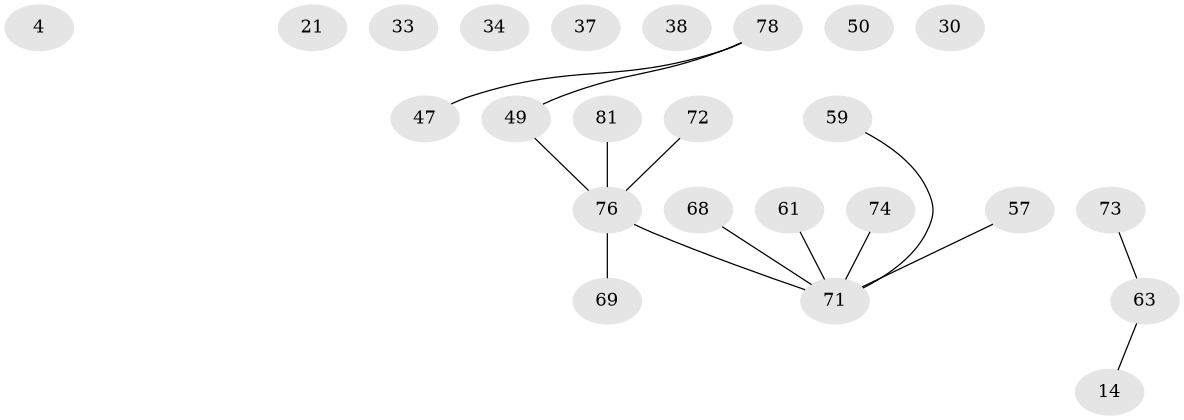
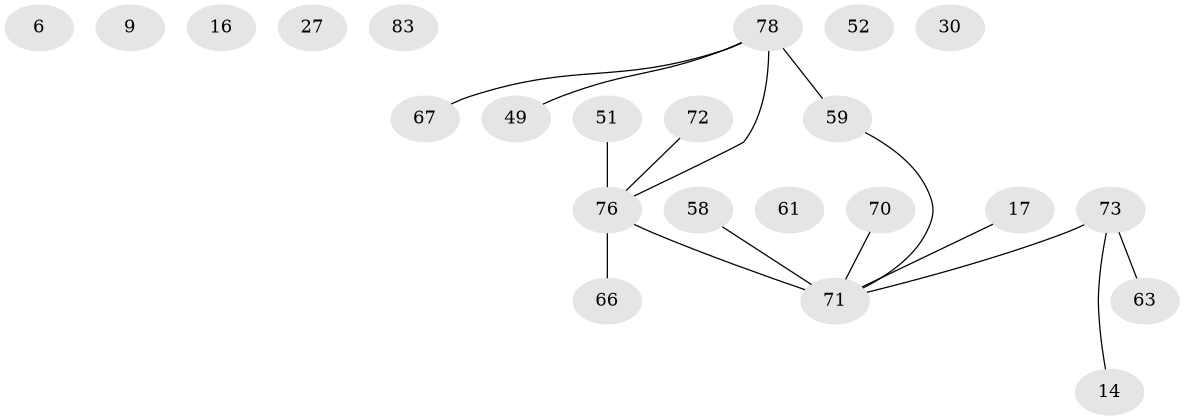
node "4": label "4" -> "6"
node "9": added
node "16": added
node "21": label "21" -> "27"
node "33": label "33" -> "83"
node "34": removed
node "37": removed
node "38": removed
node "50": label "50" -> "52"
edge "78" -- "59": added
node "47": label "47" -> "67"
node "81": label "81" -> "51"
edge "49" -- "76": now "78" -- "76"
node "68": label "68" -> "58"
node "74": label "74" -> "70"
node "57": label "57" -> "17"
edge "61" -- "71": now "73" -- "71"
node "69": label "69" -> "66"
edge "63" -- "14": now "73" -- "14"
